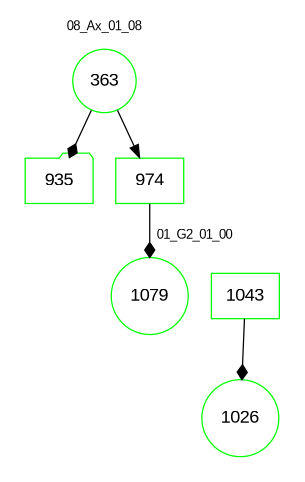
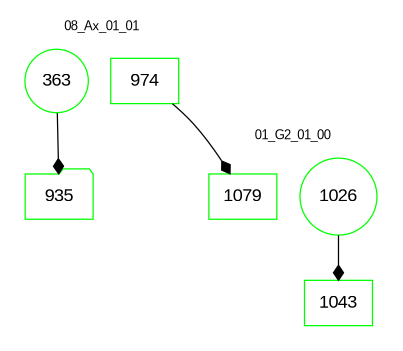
cluster "08_Ax_01_08": label "08_Ax_01_08" -> "08_Ax_01_01"
edge "363" -> "974": removed
node "1079": shape circle -> box
edge "1043" -> "1026": reversed
